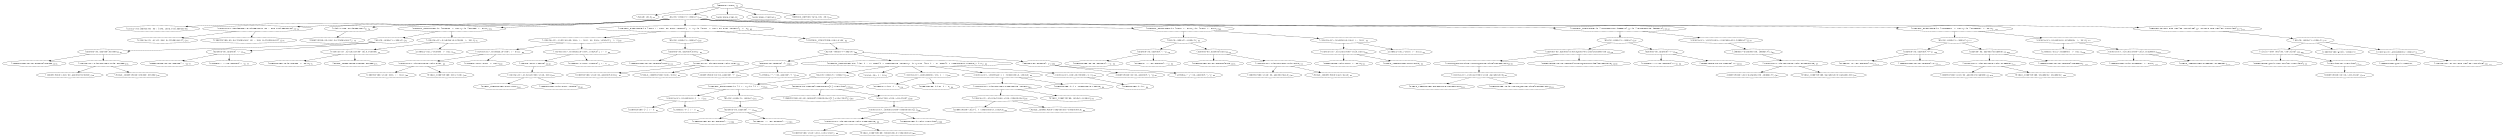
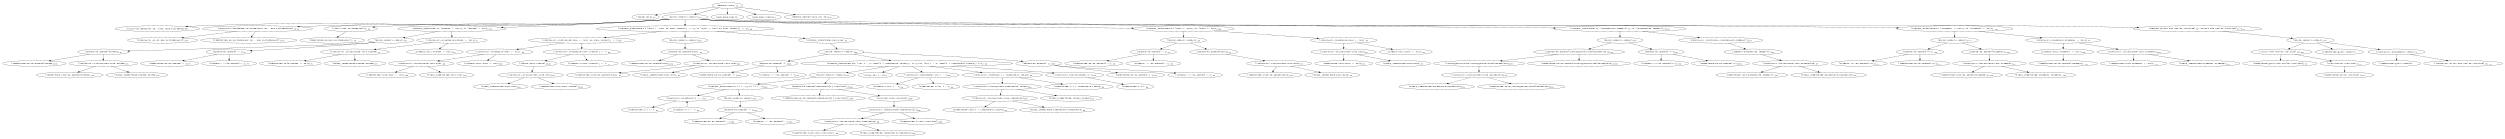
edge "(append,sb.append(fragment))" -> "(IDENTIFIER,sb,sb.append(fragment))": now "(LITERAL,null,fragment != null)" -> "(IDENTIFIER,sb,sb.append(fragment))"
node "(IDENTIFIER,sb,sb.append(path))": removed
edge "(<operator>.notEquals,i != 0)" -> "(LITERAL,0,i != 0)": reversed
